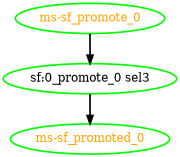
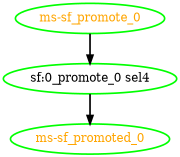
node "sf:0_promote_0 sel3": label "sf:0_promote_0 sel3" -> "sf:0_promote_0 sel4"
